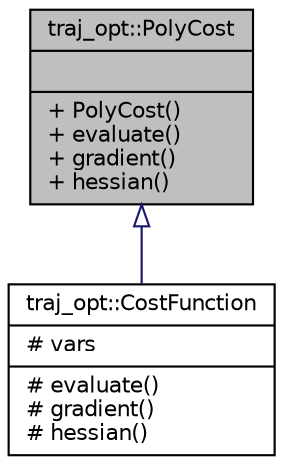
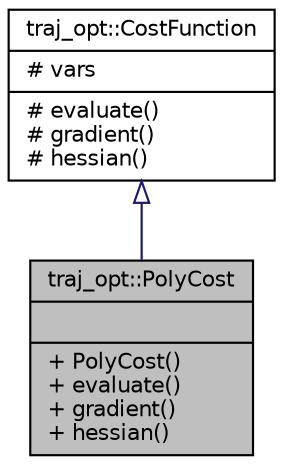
edge "traj_opt::CostFunction" -> "traj_opt::PolyCost": reversed
